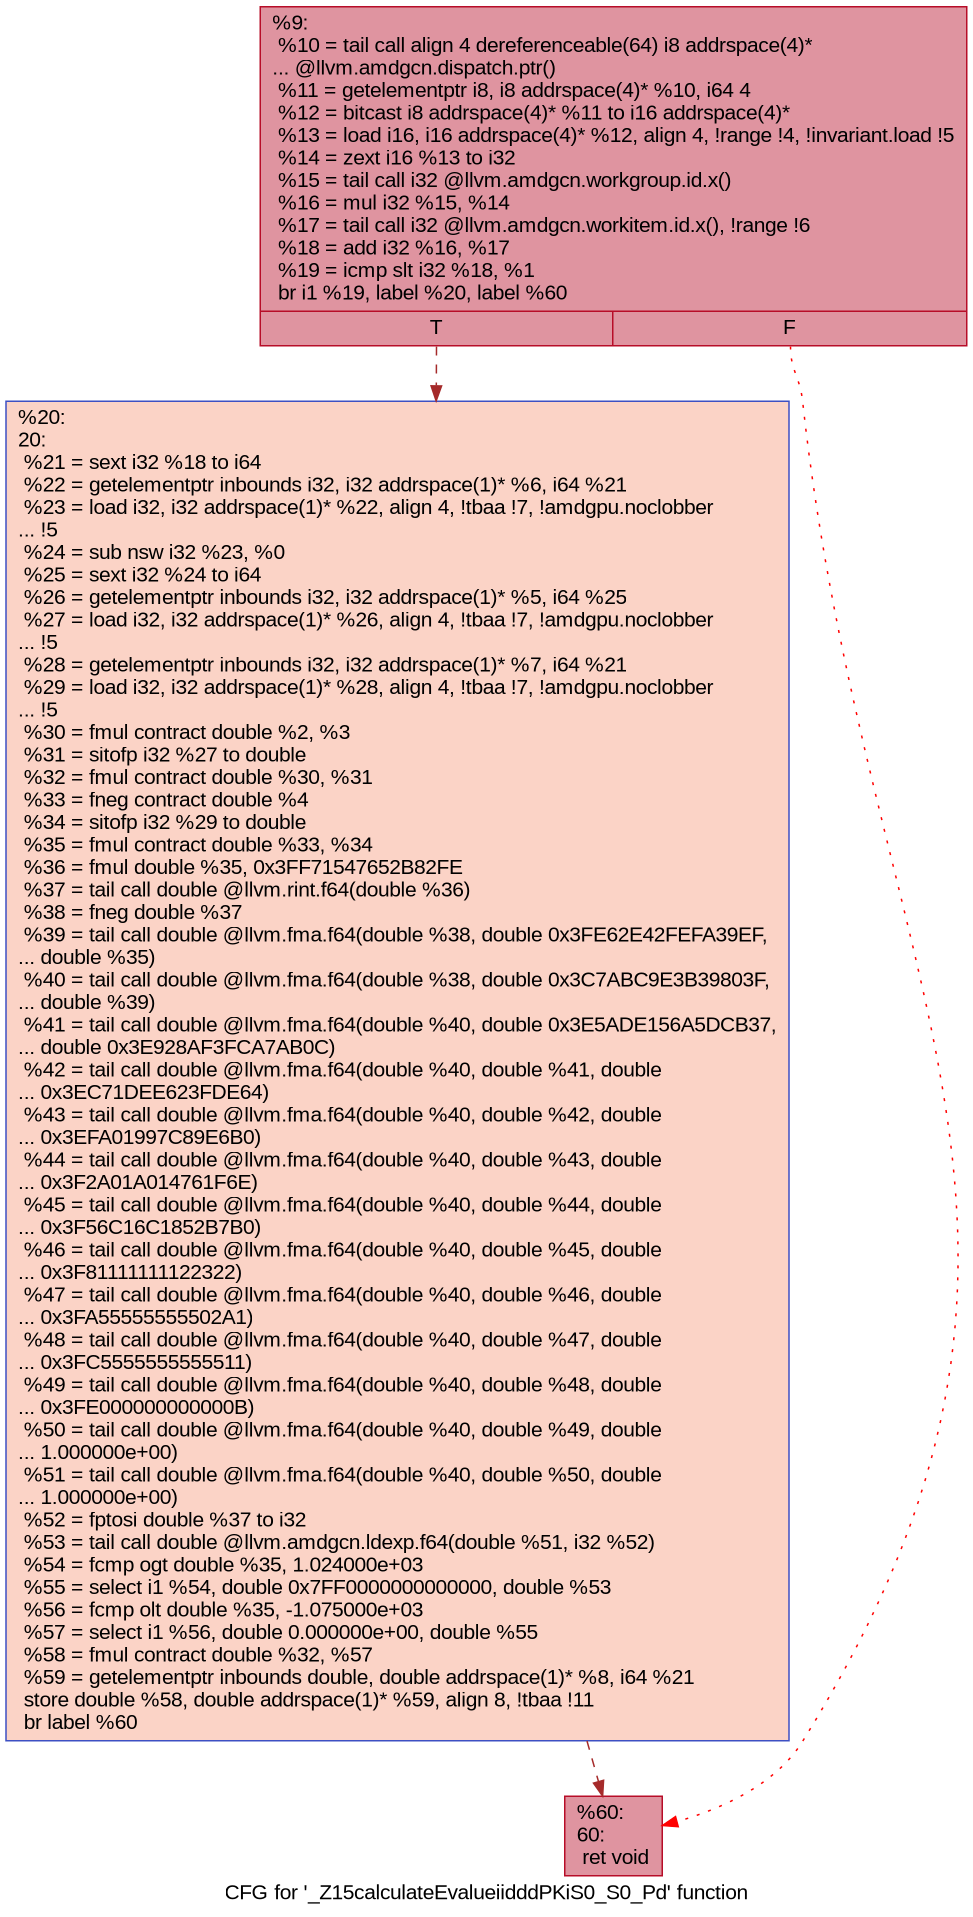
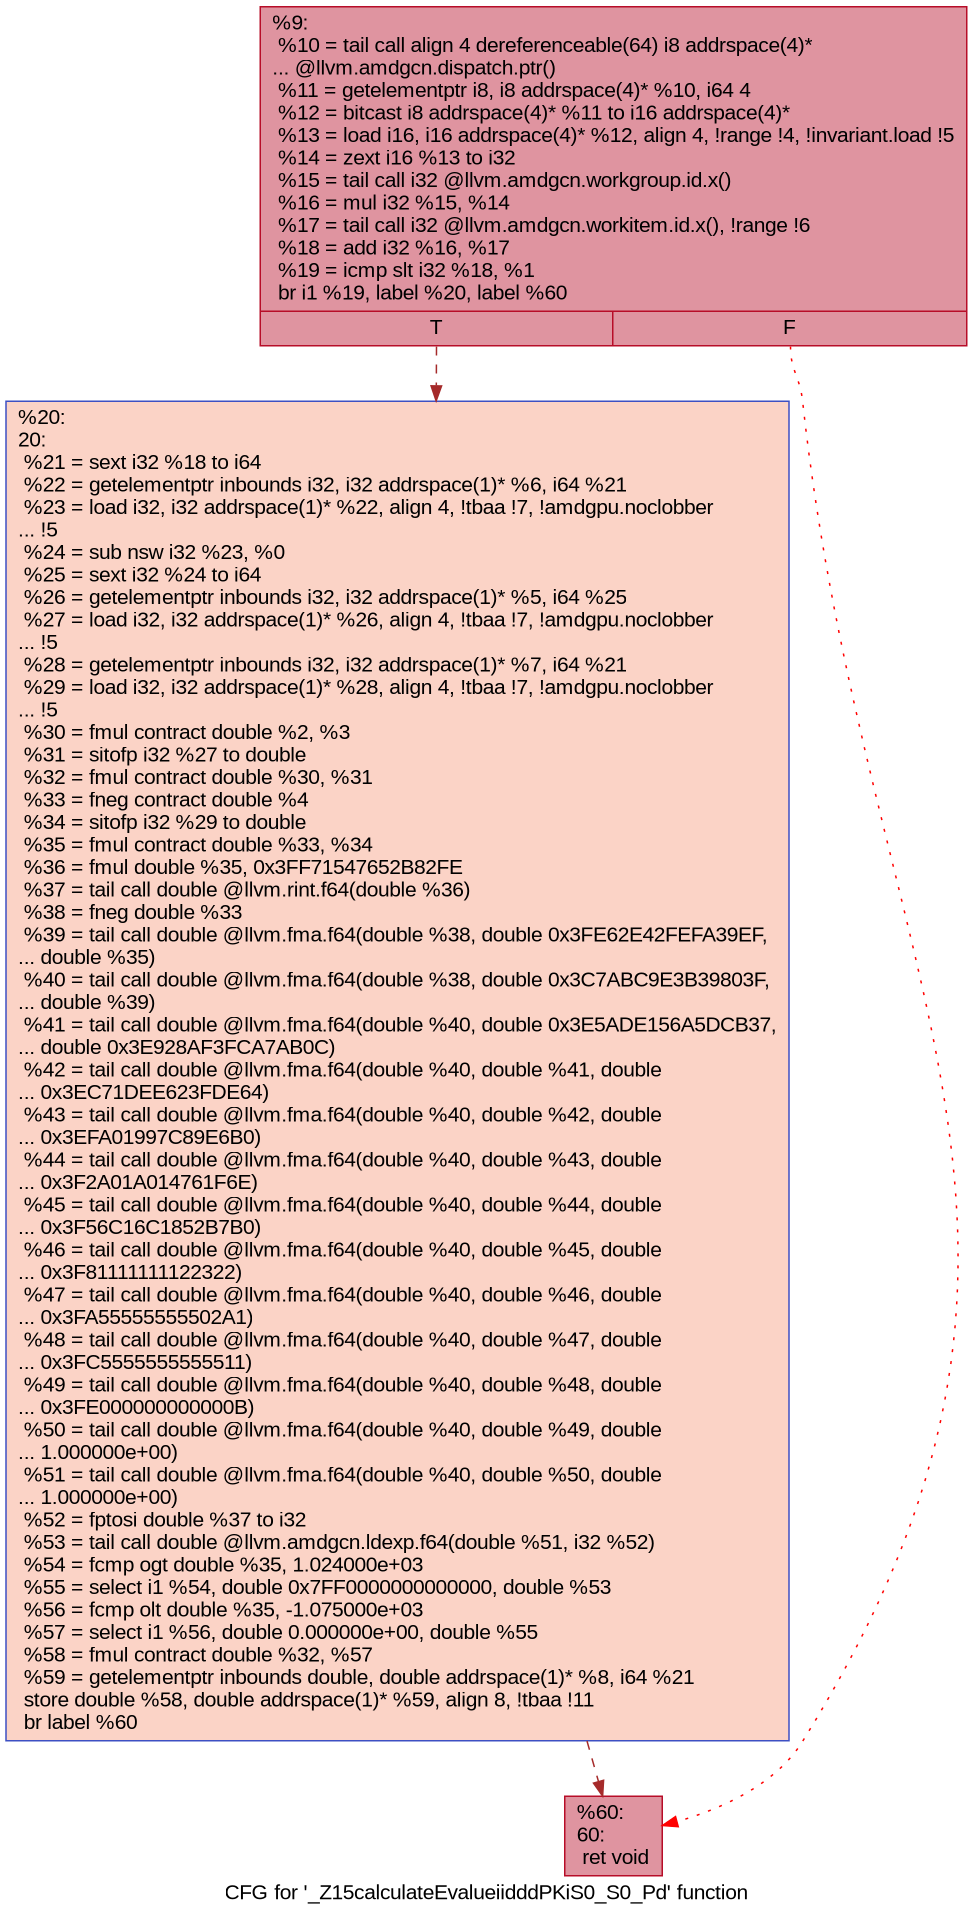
node "%20:": text "%38 = fneg double %37" -> "%38 = fneg double %33"
